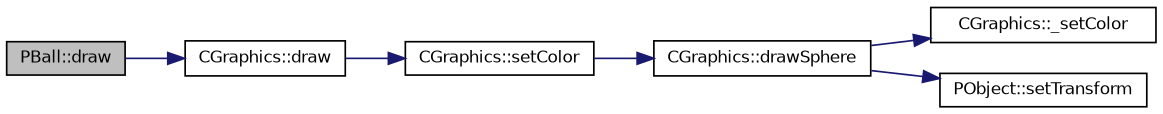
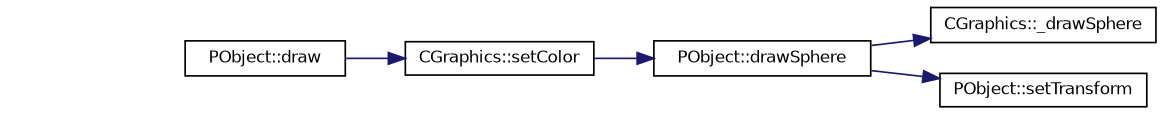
node "CGraphics::_setColor": label "CGraphics::_setColor" -> "CGraphics::_drawSphere"
node "PBall::draw": removed
node "CGraphics::draw": label "CGraphics::draw" -> "PObject::draw"
node "CGraphics::drawSphere": label "CGraphics::drawSphere" -> "PObject::drawSphere"
